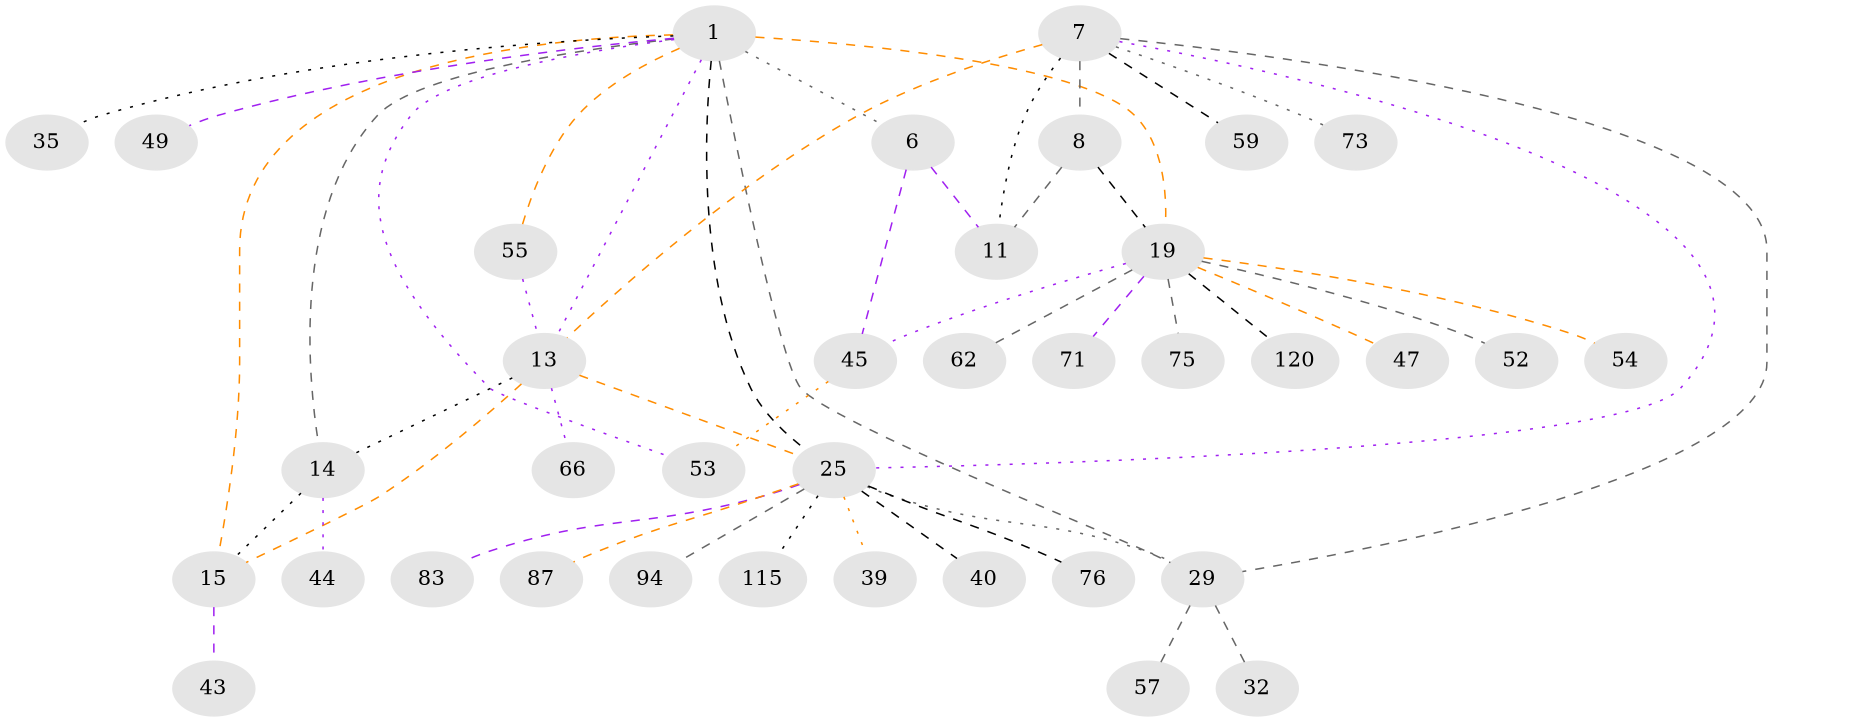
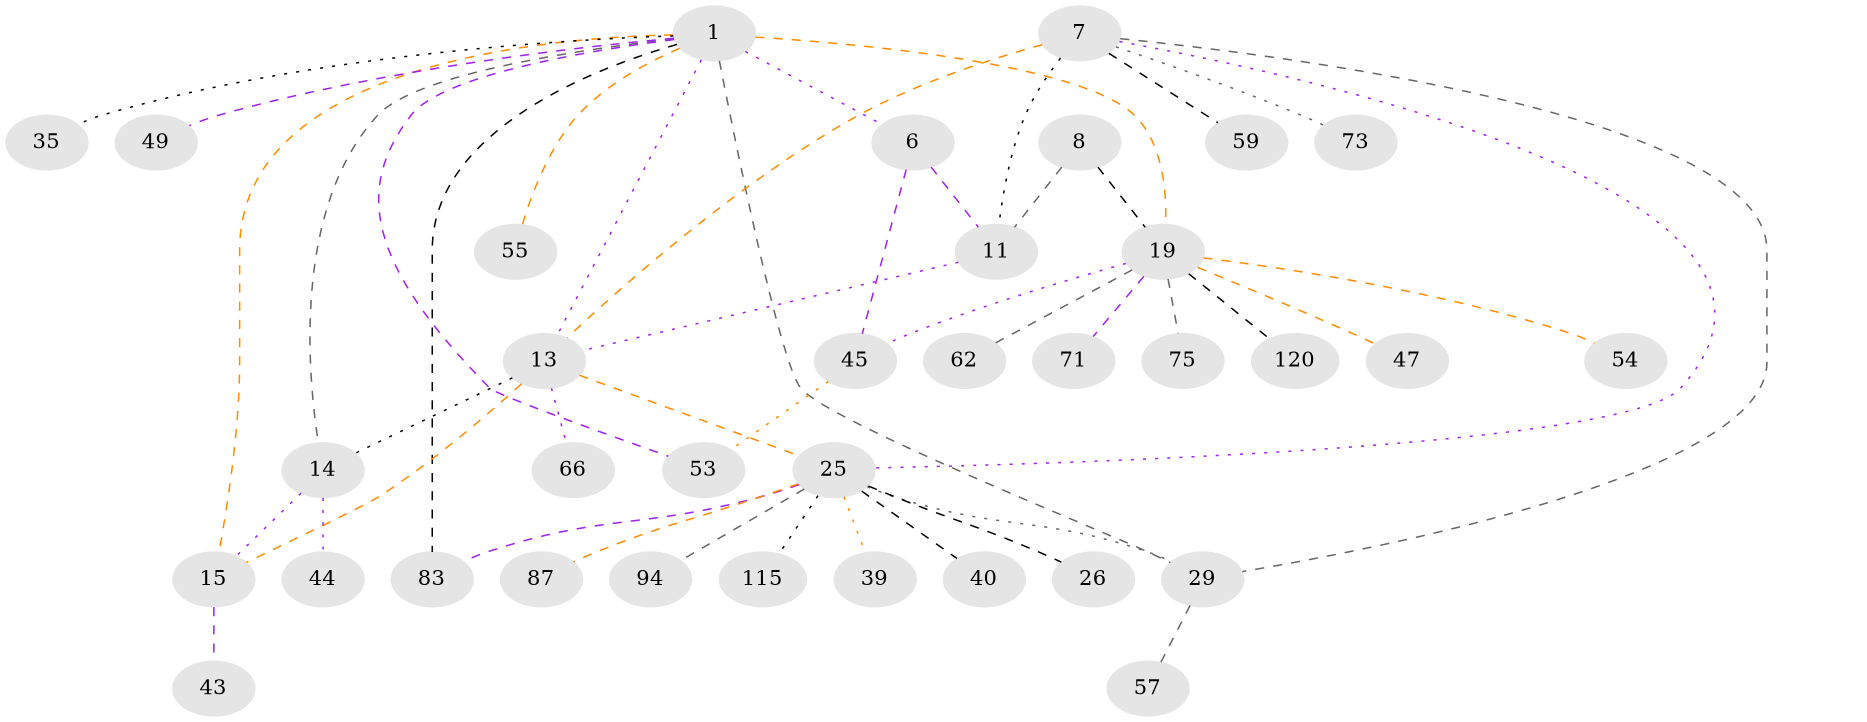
edge "1" -- "6": color gray40 -> purple
edge "7" -- "8": removed
edge "1" -- "53": style dotted -> dashed
edge "1" -- "25": now "1" -- "83"
edge "55" -- "13": now "11" -- "13"
node "52": removed
edge "14" -- "15": color black -> purple
node "76": label "76" -> "26"
node "32": removed
